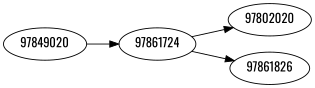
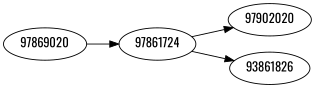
node "97802020": label "97802020" -> "97902020"
node "97849020": label "97849020" -> "97869020"
node "97861826": label "97861826" -> "93861826"
